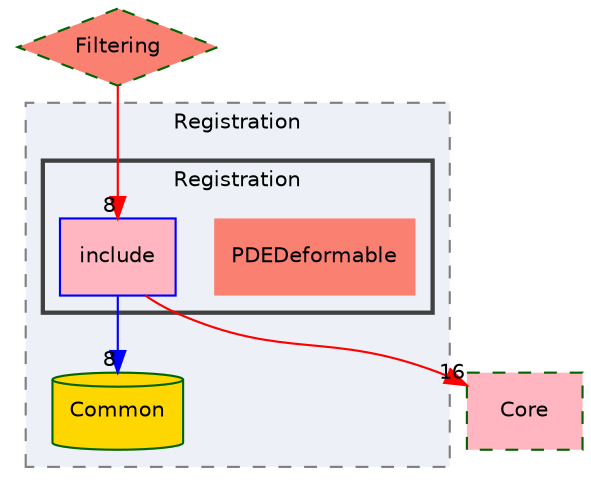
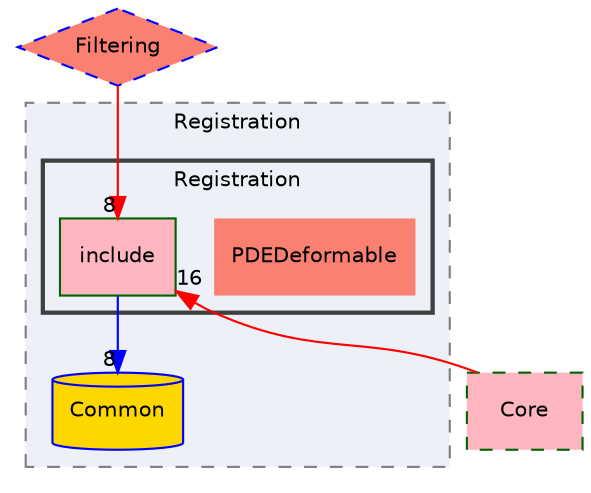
node "Filtering": color darkgreen -> blue
node "include": color blue -> darkgreen
edge "include" -> "Core": reversed
node "Common": color darkgreen -> blue
